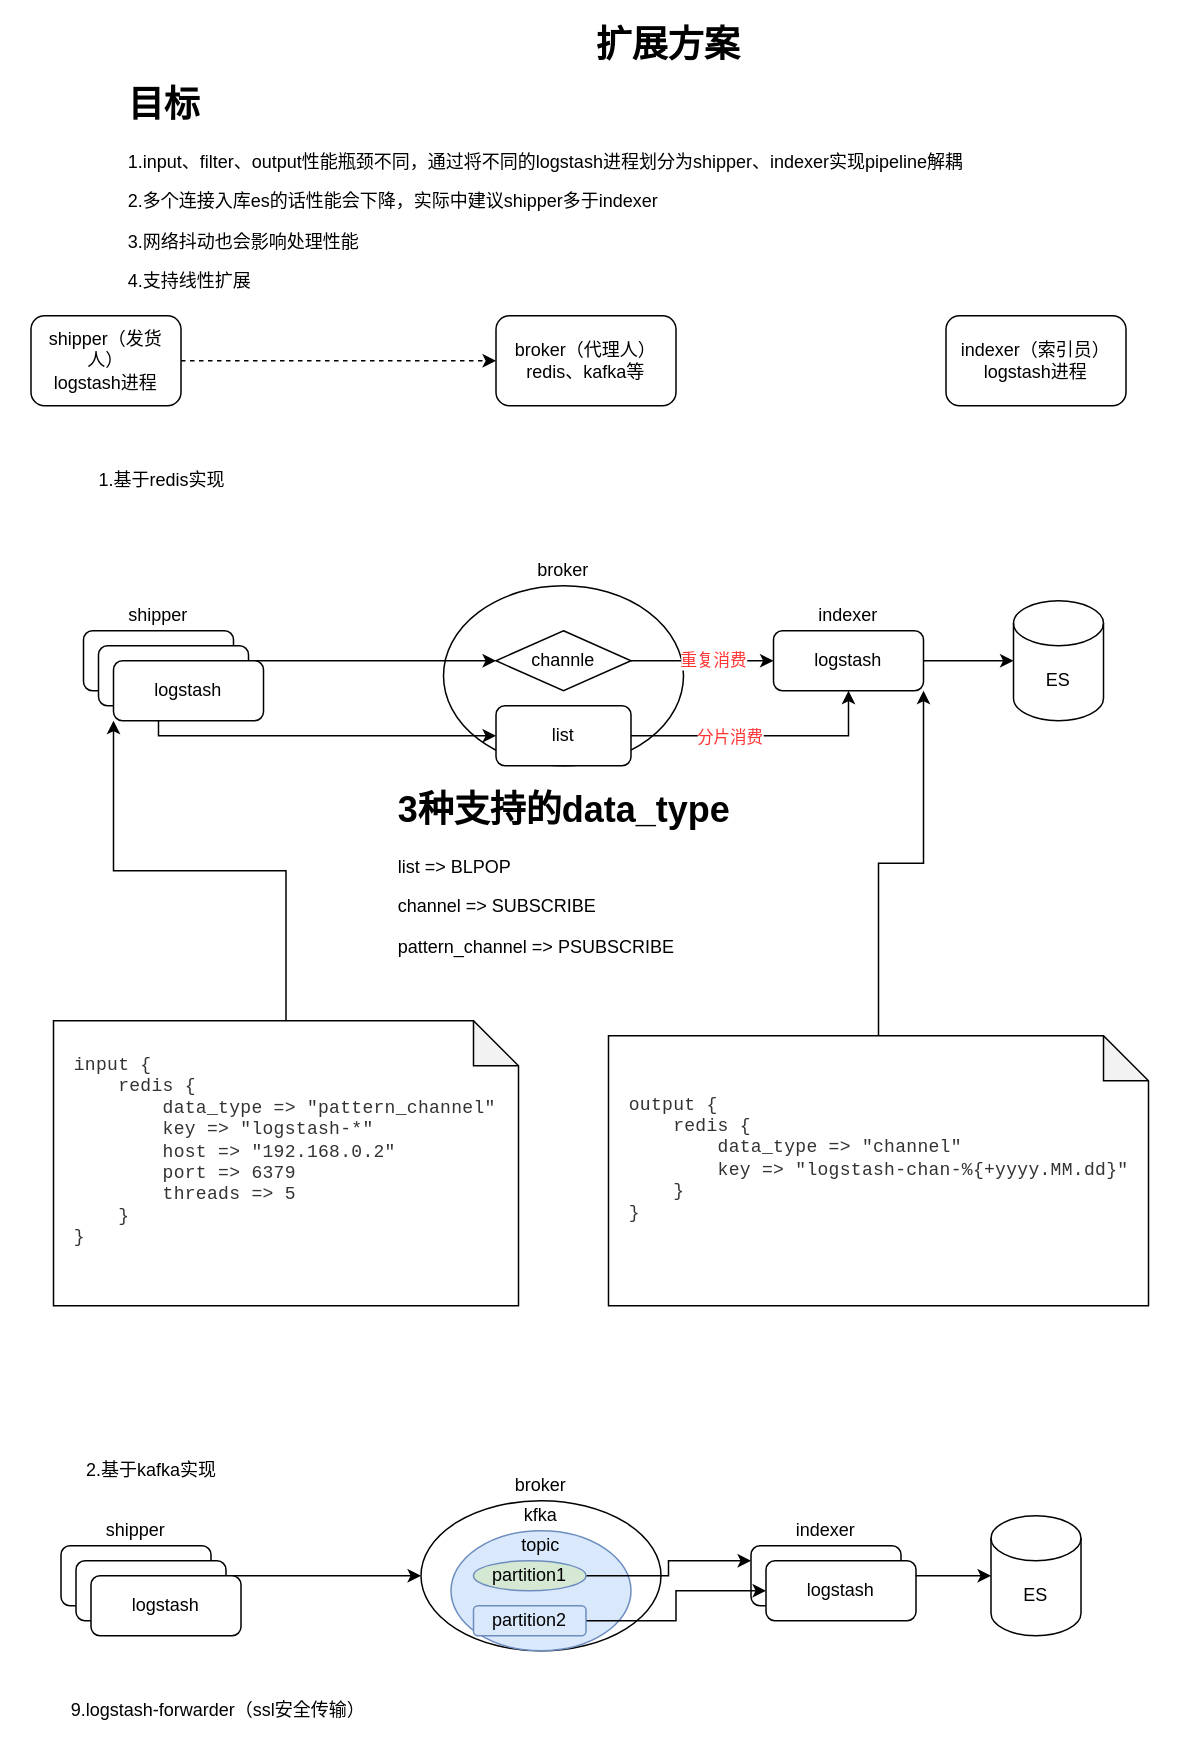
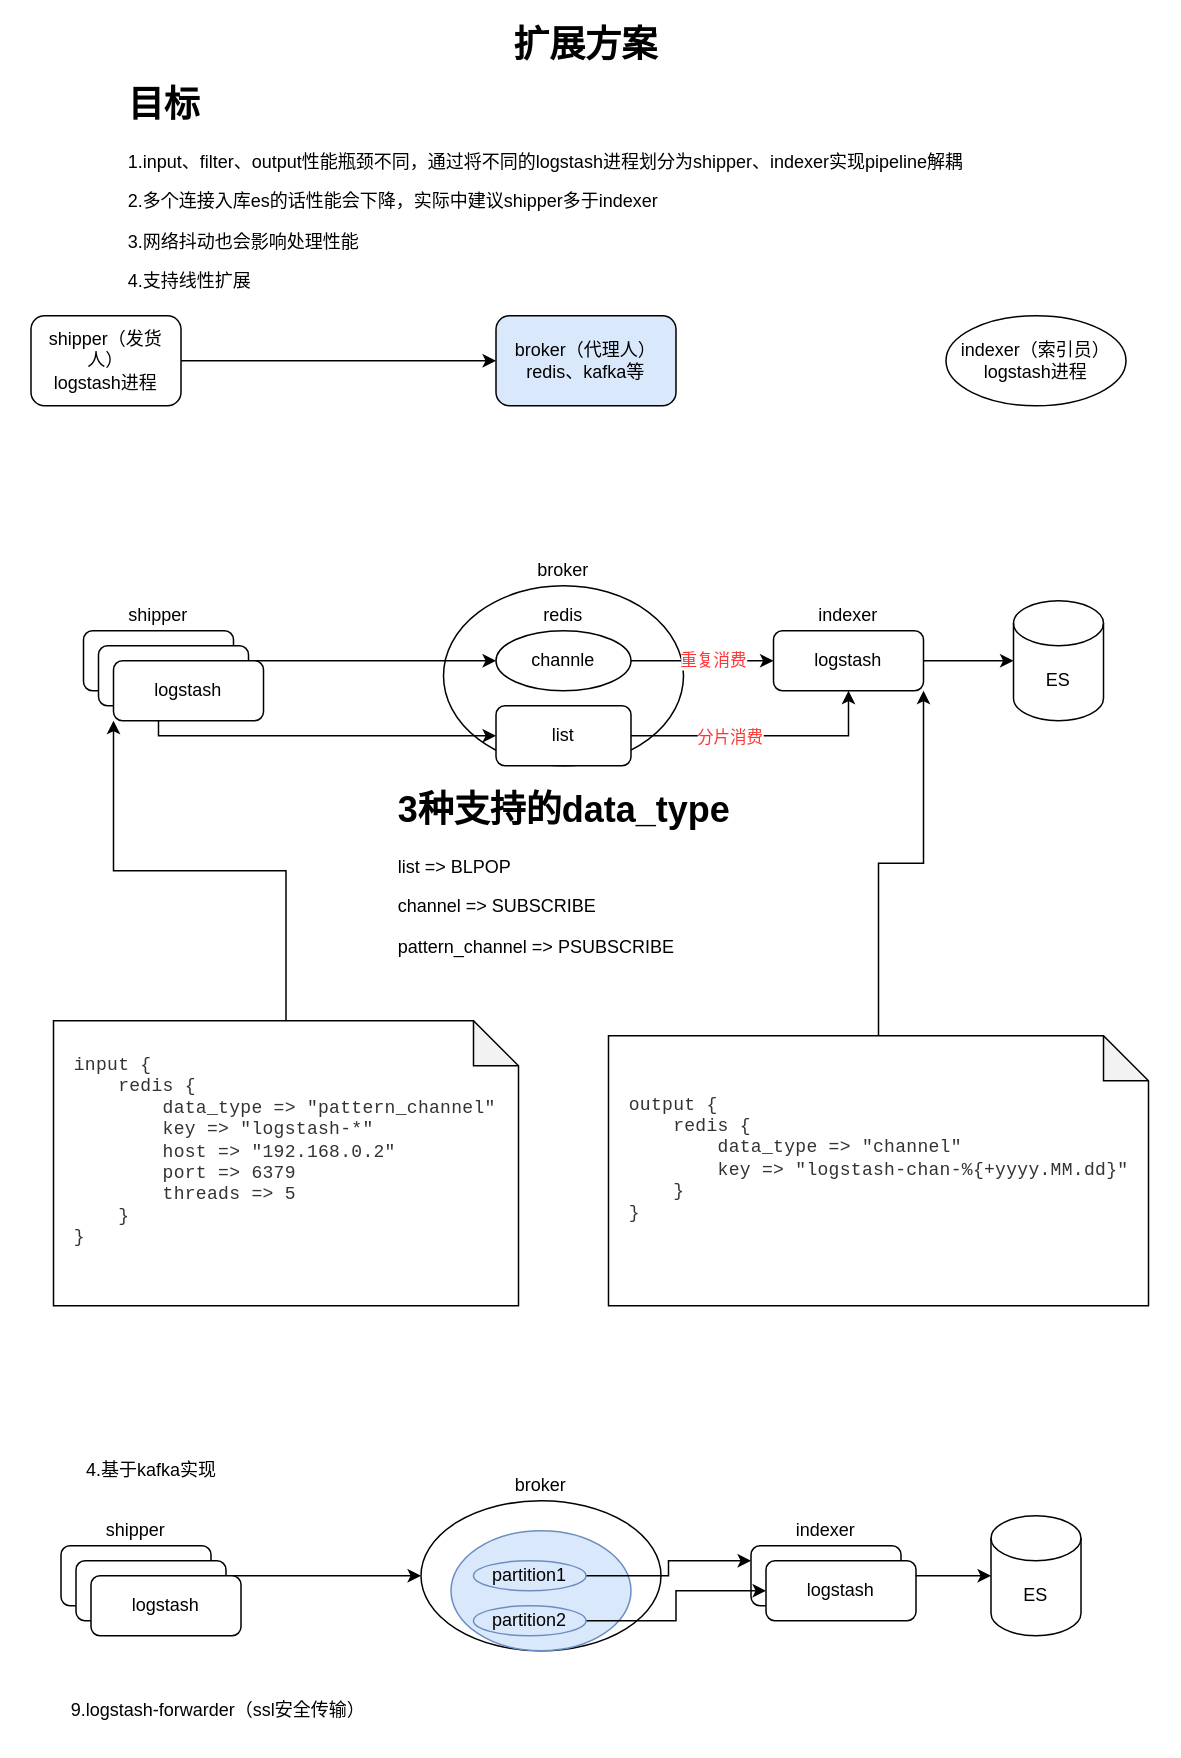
node "扩展方案": moved (668, 46) -> (586, 46)
edge "shipper（发货人） logstash进程" -> "broker（代理人） redis、kafka等": style dashed -> solid
node "broker（代理人） redis、kafka等": fillcolor #ffffff -> #dae8fc
node "indexer（索引员） logstash进程": shape rounded rectangle -> ellipse
node "1.基于redis实现": removed
node "redis": added
node "channle": shape diamond -> ellipse
node "2.基于kafka实现": label "2.基于kafka实现" -> "4.基于kafka实现"
node "kfka": removed
node "topic": removed
node "partition1": fillcolor #d5e8d4 -> #dae8fc
node "partition2": shape rounded rectangle -> ellipse
